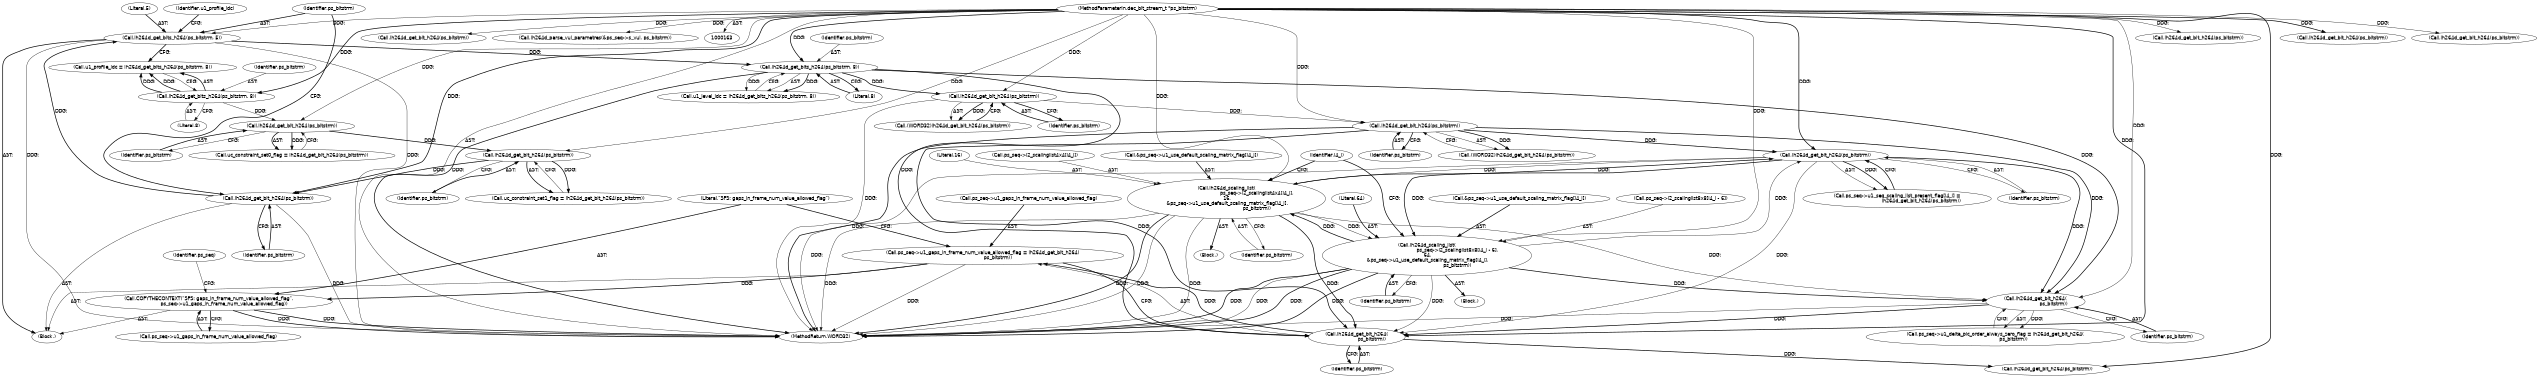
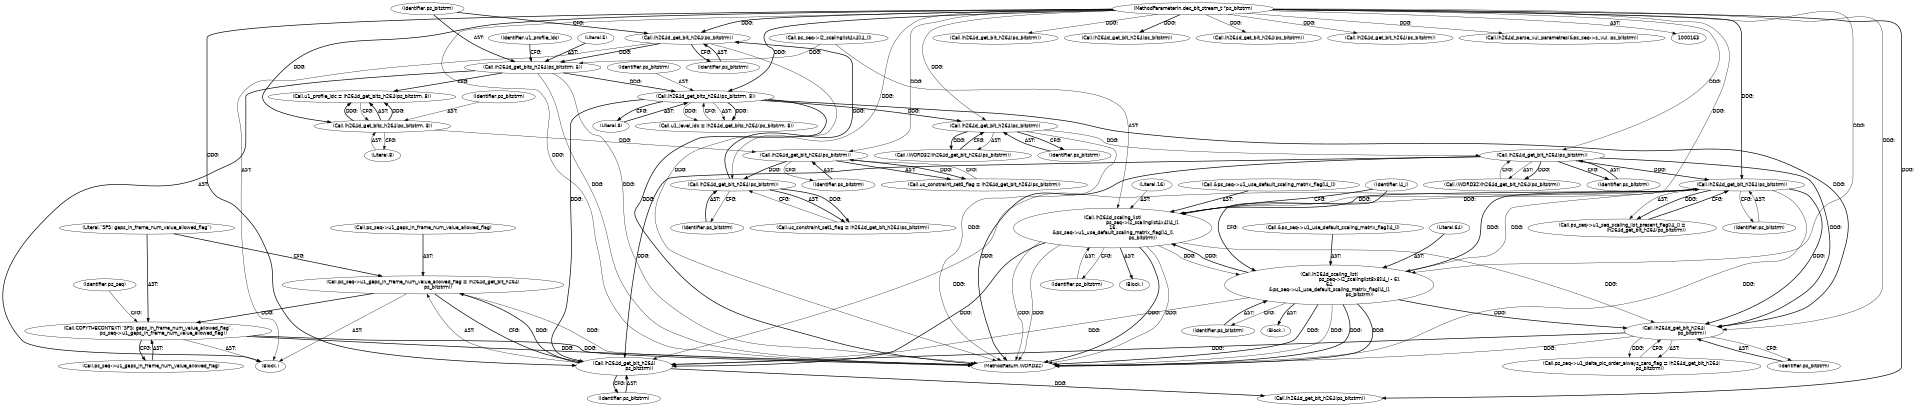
edge "(MethodParameterIn,dec_bit_stream_t *ps_bitstrm)" -> "(Call,ih264d_get_bits_h264(ps_bitstrm, 5))": now "(Call,ps_seq->i2_scalinglist4x4[i4_i])" -> "(Call,ih264d_get_bits_h264(ps_bitstrm, 5))"
edge "(MethodParameterIn,dec_bit_stream_t *ps_bitstrm)" -> "(MethodReturn,WORD32)": label "AST: " -> "DDG: "
node "(Call,ps_seq->i2_scalinglist8x8[i4_i - 6])": removed
